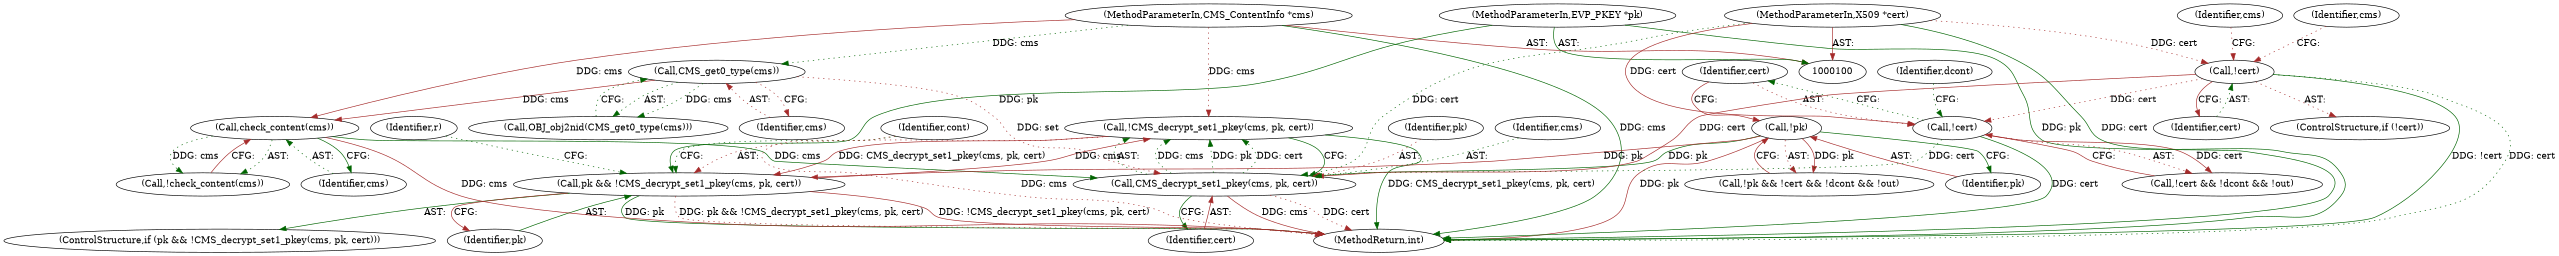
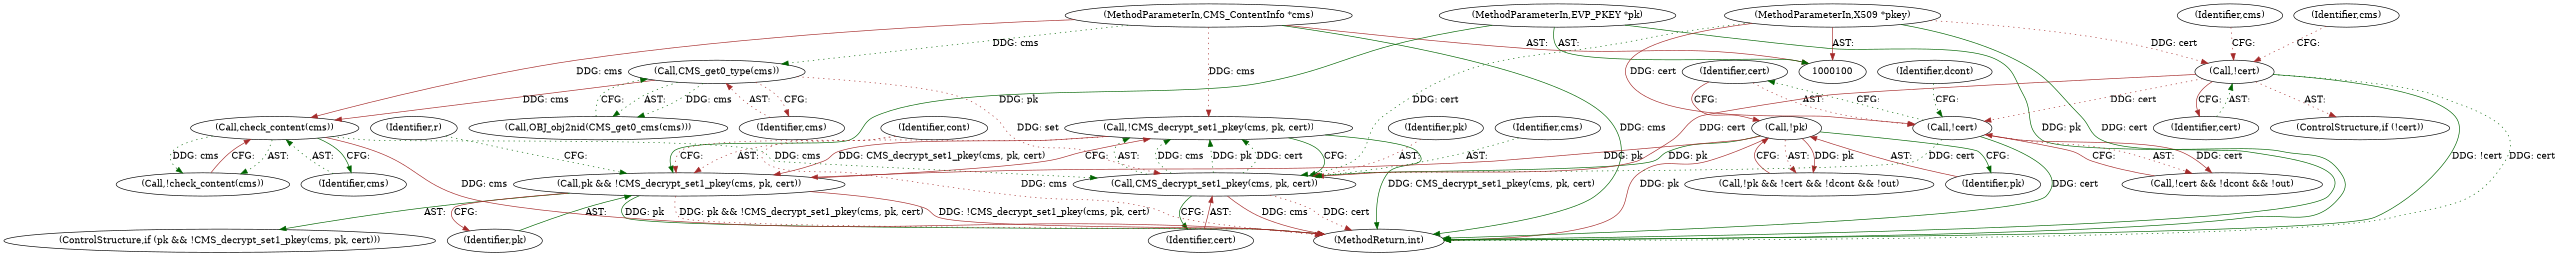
node "(MethodParameterIn,X509 *cert)": label "(MethodParameterIn,X509 *cert)" -> "(MethodParameterIn,X509 *pkey)"
node "(Call,OBJ_obj2nid(CMS_get0_type(cms)))": label "(Call,OBJ_obj2nid(CMS_get0_type(cms)))" -> "(Call,OBJ_obj2nid(CMS_get0_cms(cms)))"
edge "(Identifier,cont)" -> "(Call,pk && !CMS_decrypt_set1_pkey(cms, pk, cert))": color darkgreen -> brown
edge "(Call,check_content(cms))" -> "(Call,CMS_decrypt_set1_pkey(cms, pk, cert))": style solid -> dotted
edge "(Call,pk && !CMS_decrypt_set1_pkey(cms, pk, cert))" -> "(Call,!CMS_decrypt_set1_pkey(cms, pk, cert))": label "DDG: cms" -> "CFG: "
